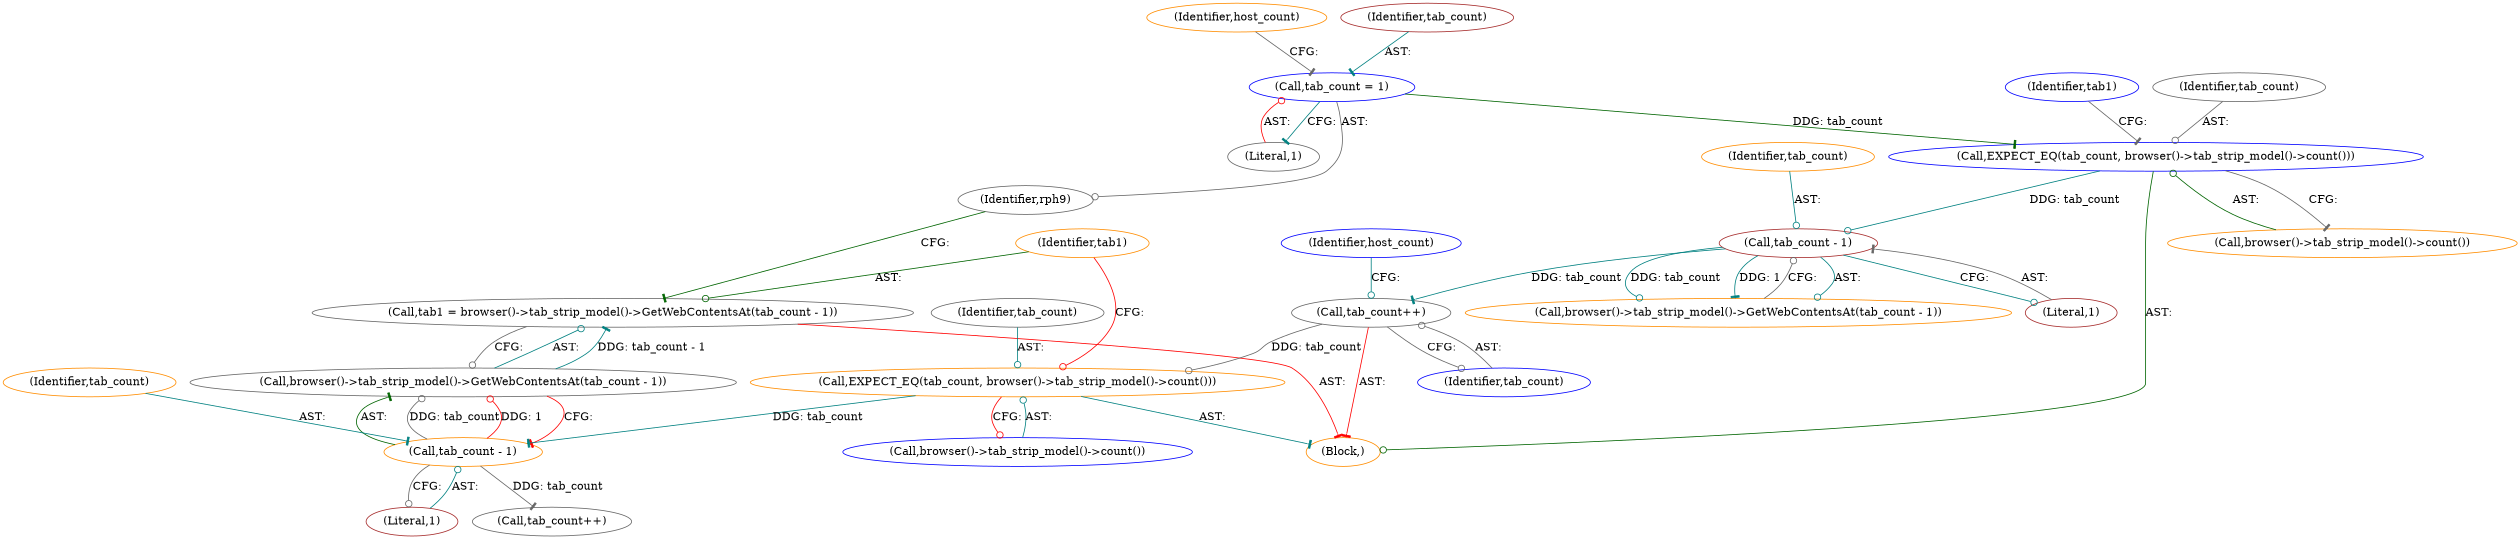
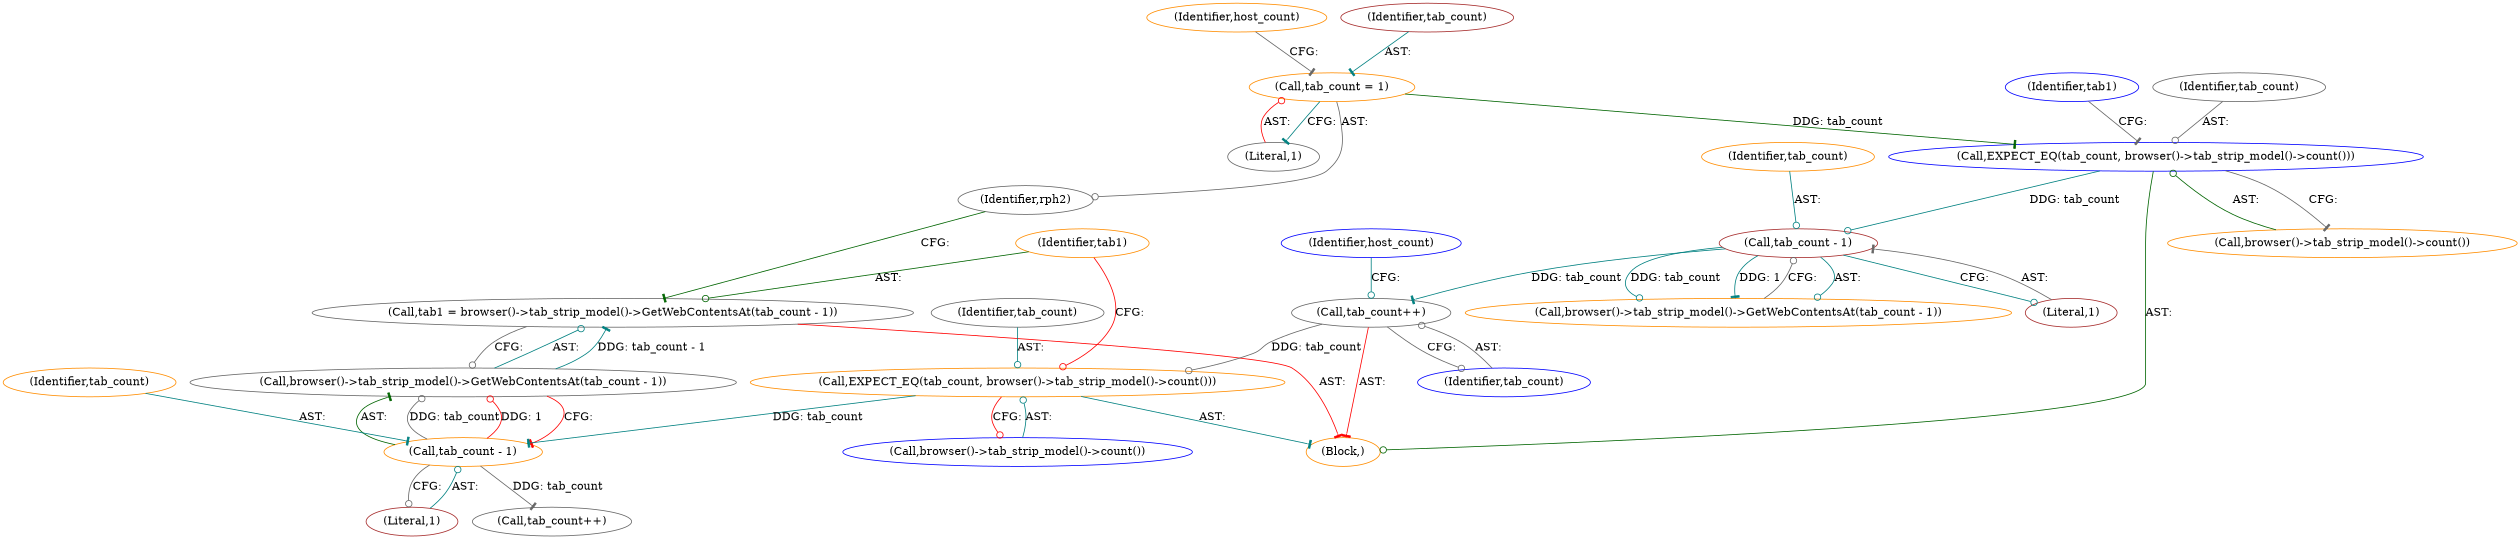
node "(Call,tab_count = 1)": color blue -> darkorange
node "(Identifier,rph9)": label "(Identifier,rph9)" -> "(Identifier,rph2)"
